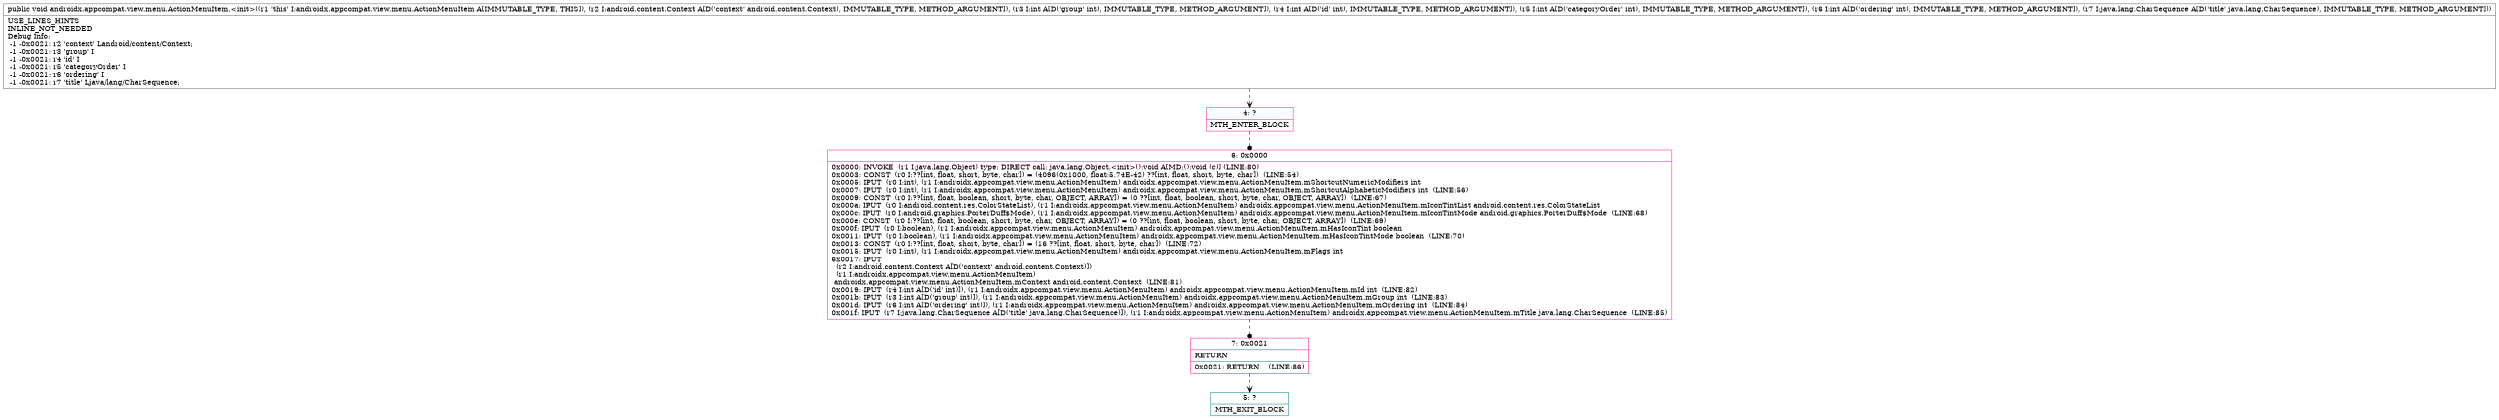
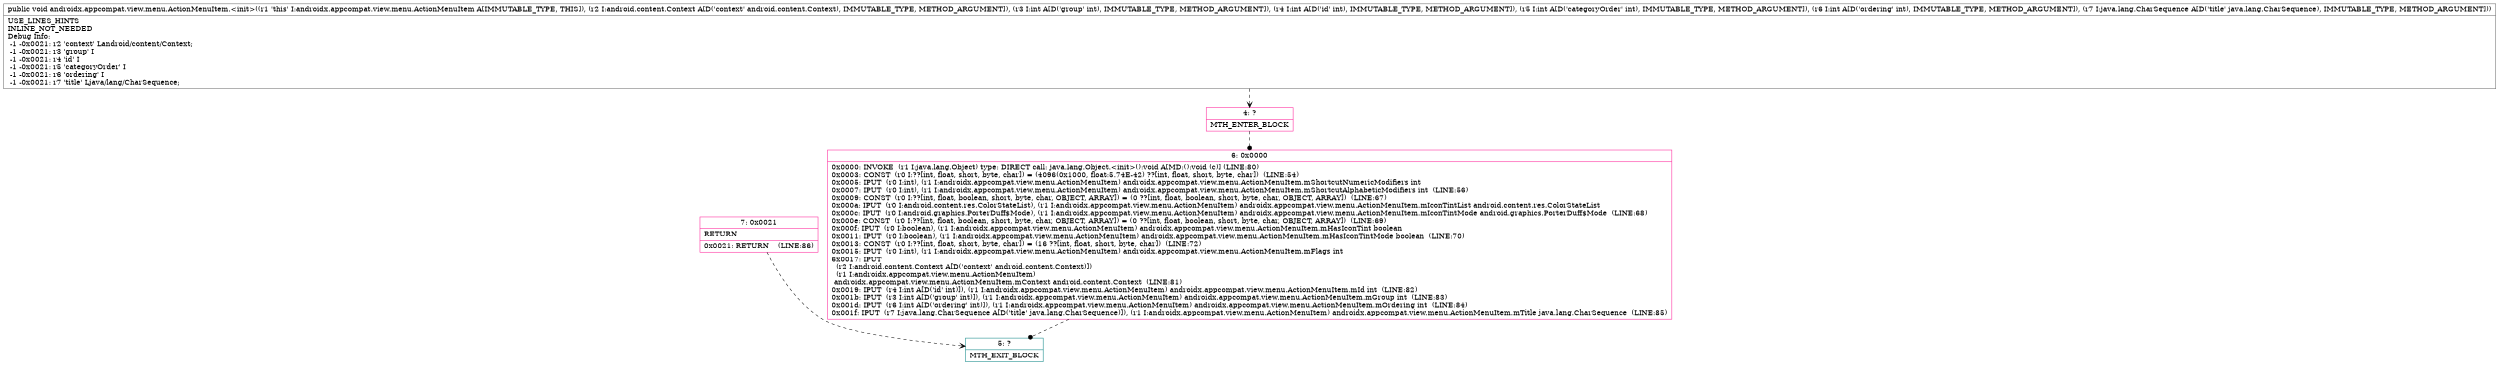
edge "6: 0x0000" -> "7: 0x0021": now "6: 0x0000" -> "5: ?"
